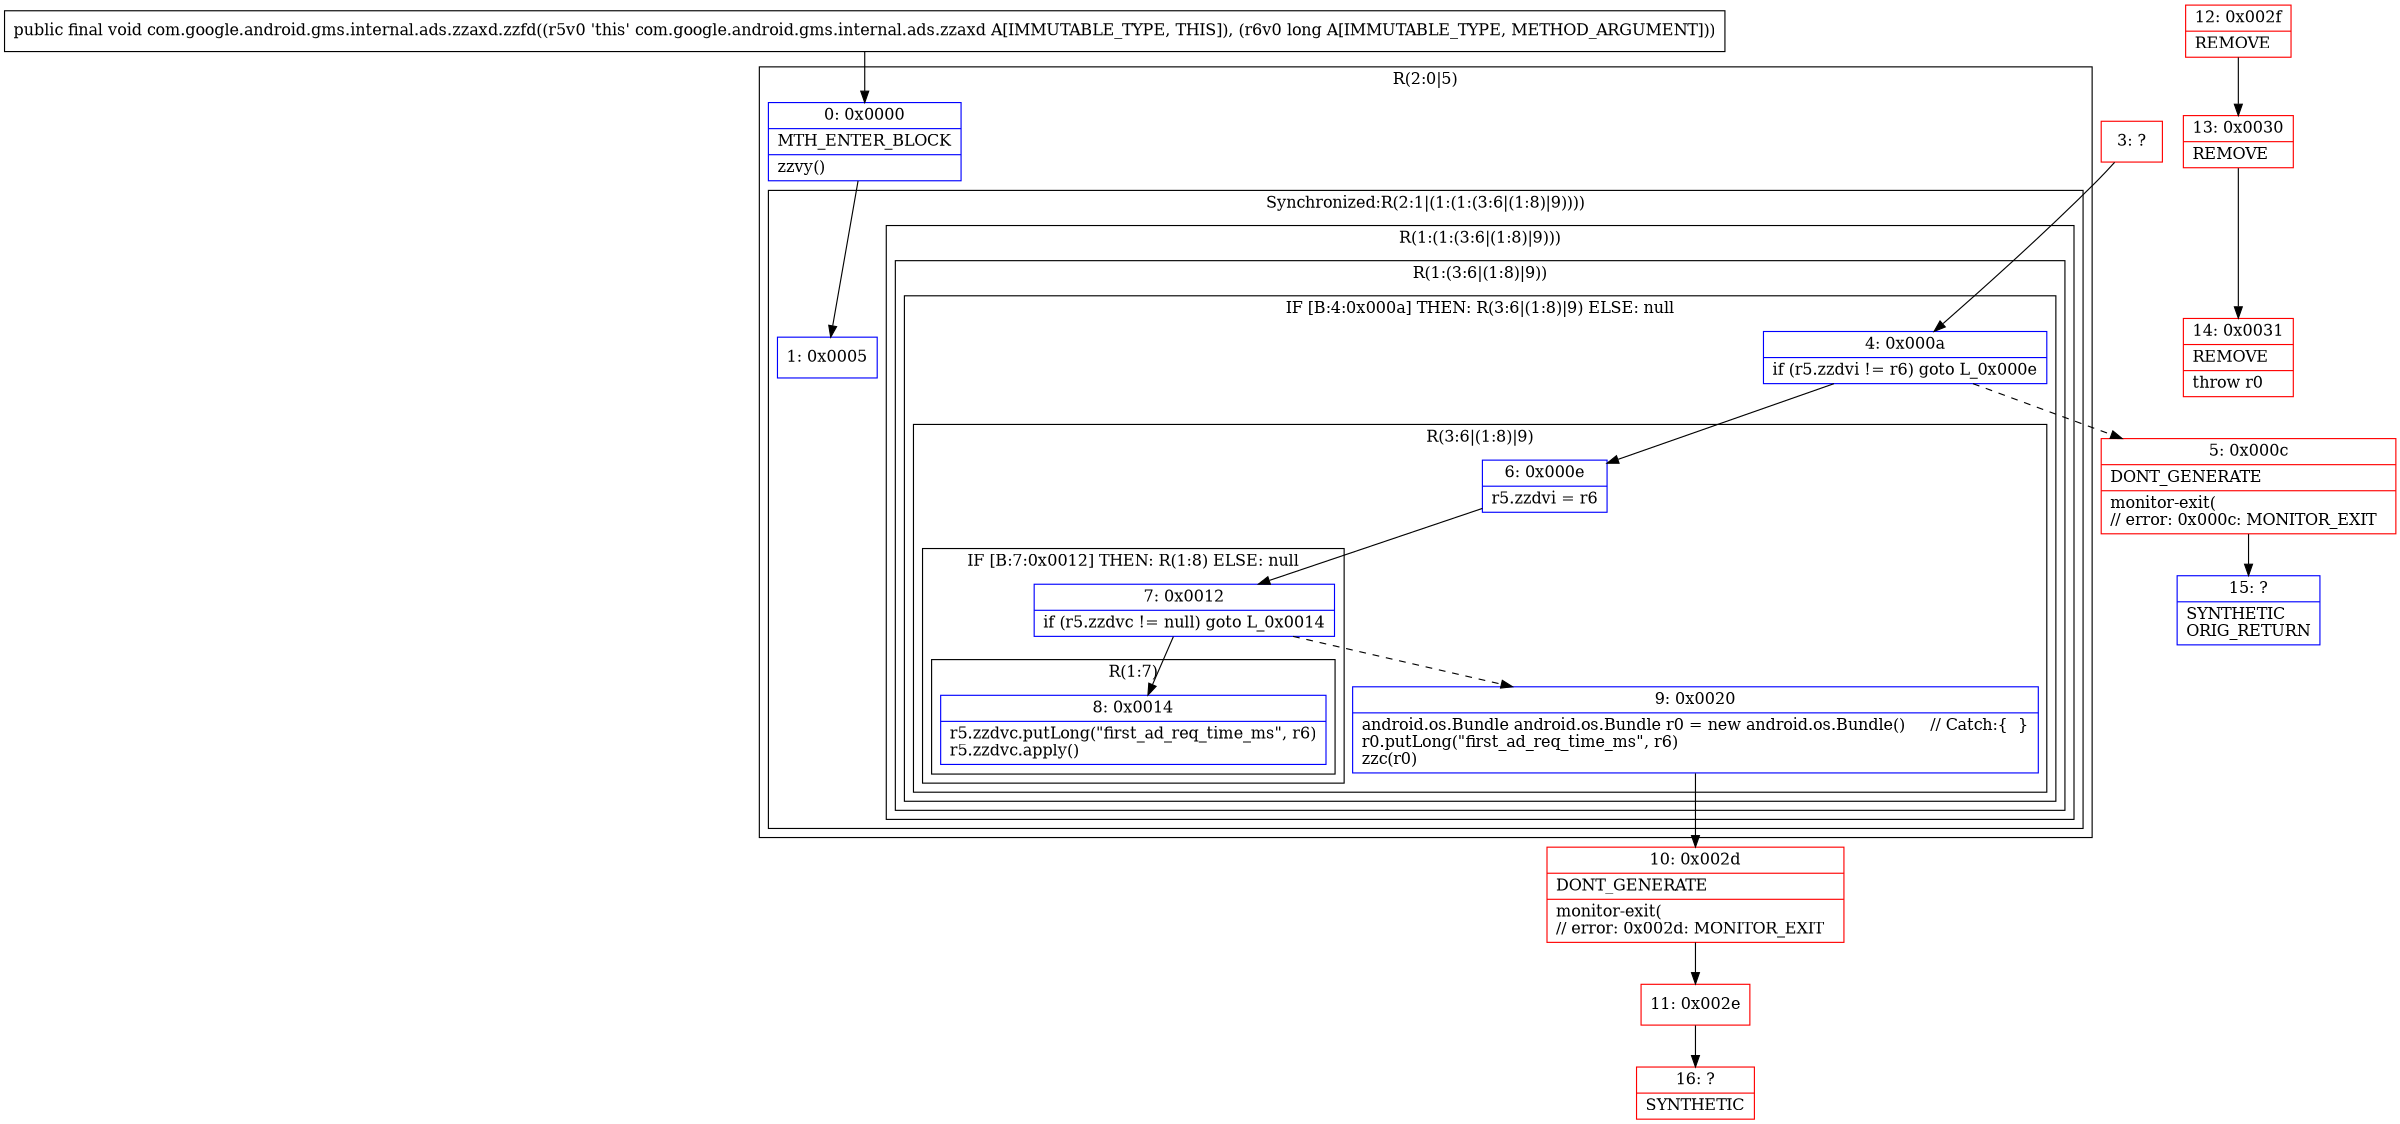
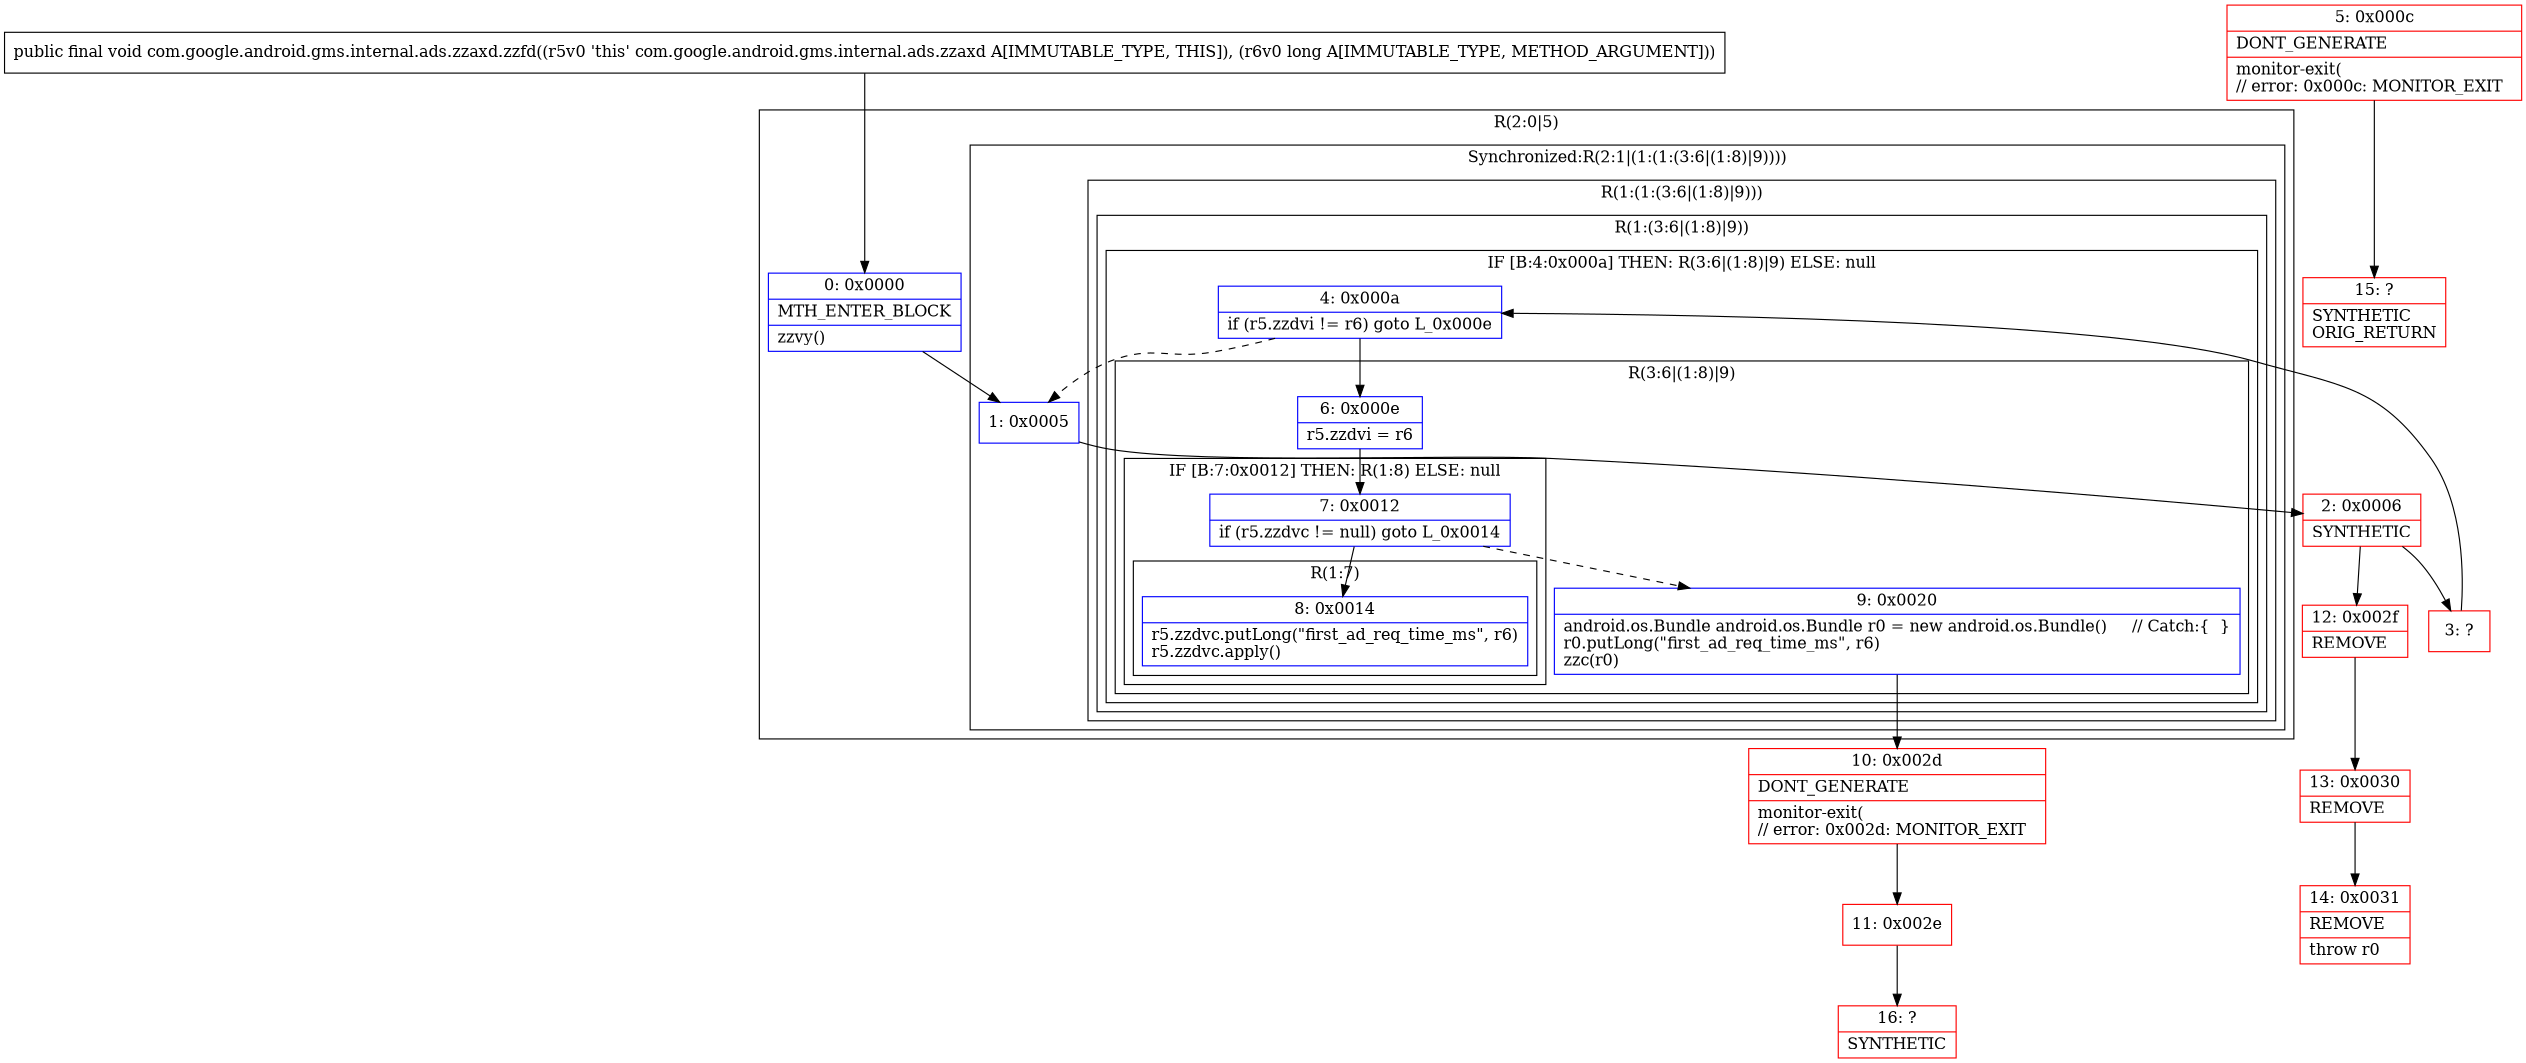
edge "4: 0x000a" -> "5: 0x000c": now "4: 0x000a" -> "1: 0x0005"
node "2: 0x0006": added
node "15: ?": color blue -> red
